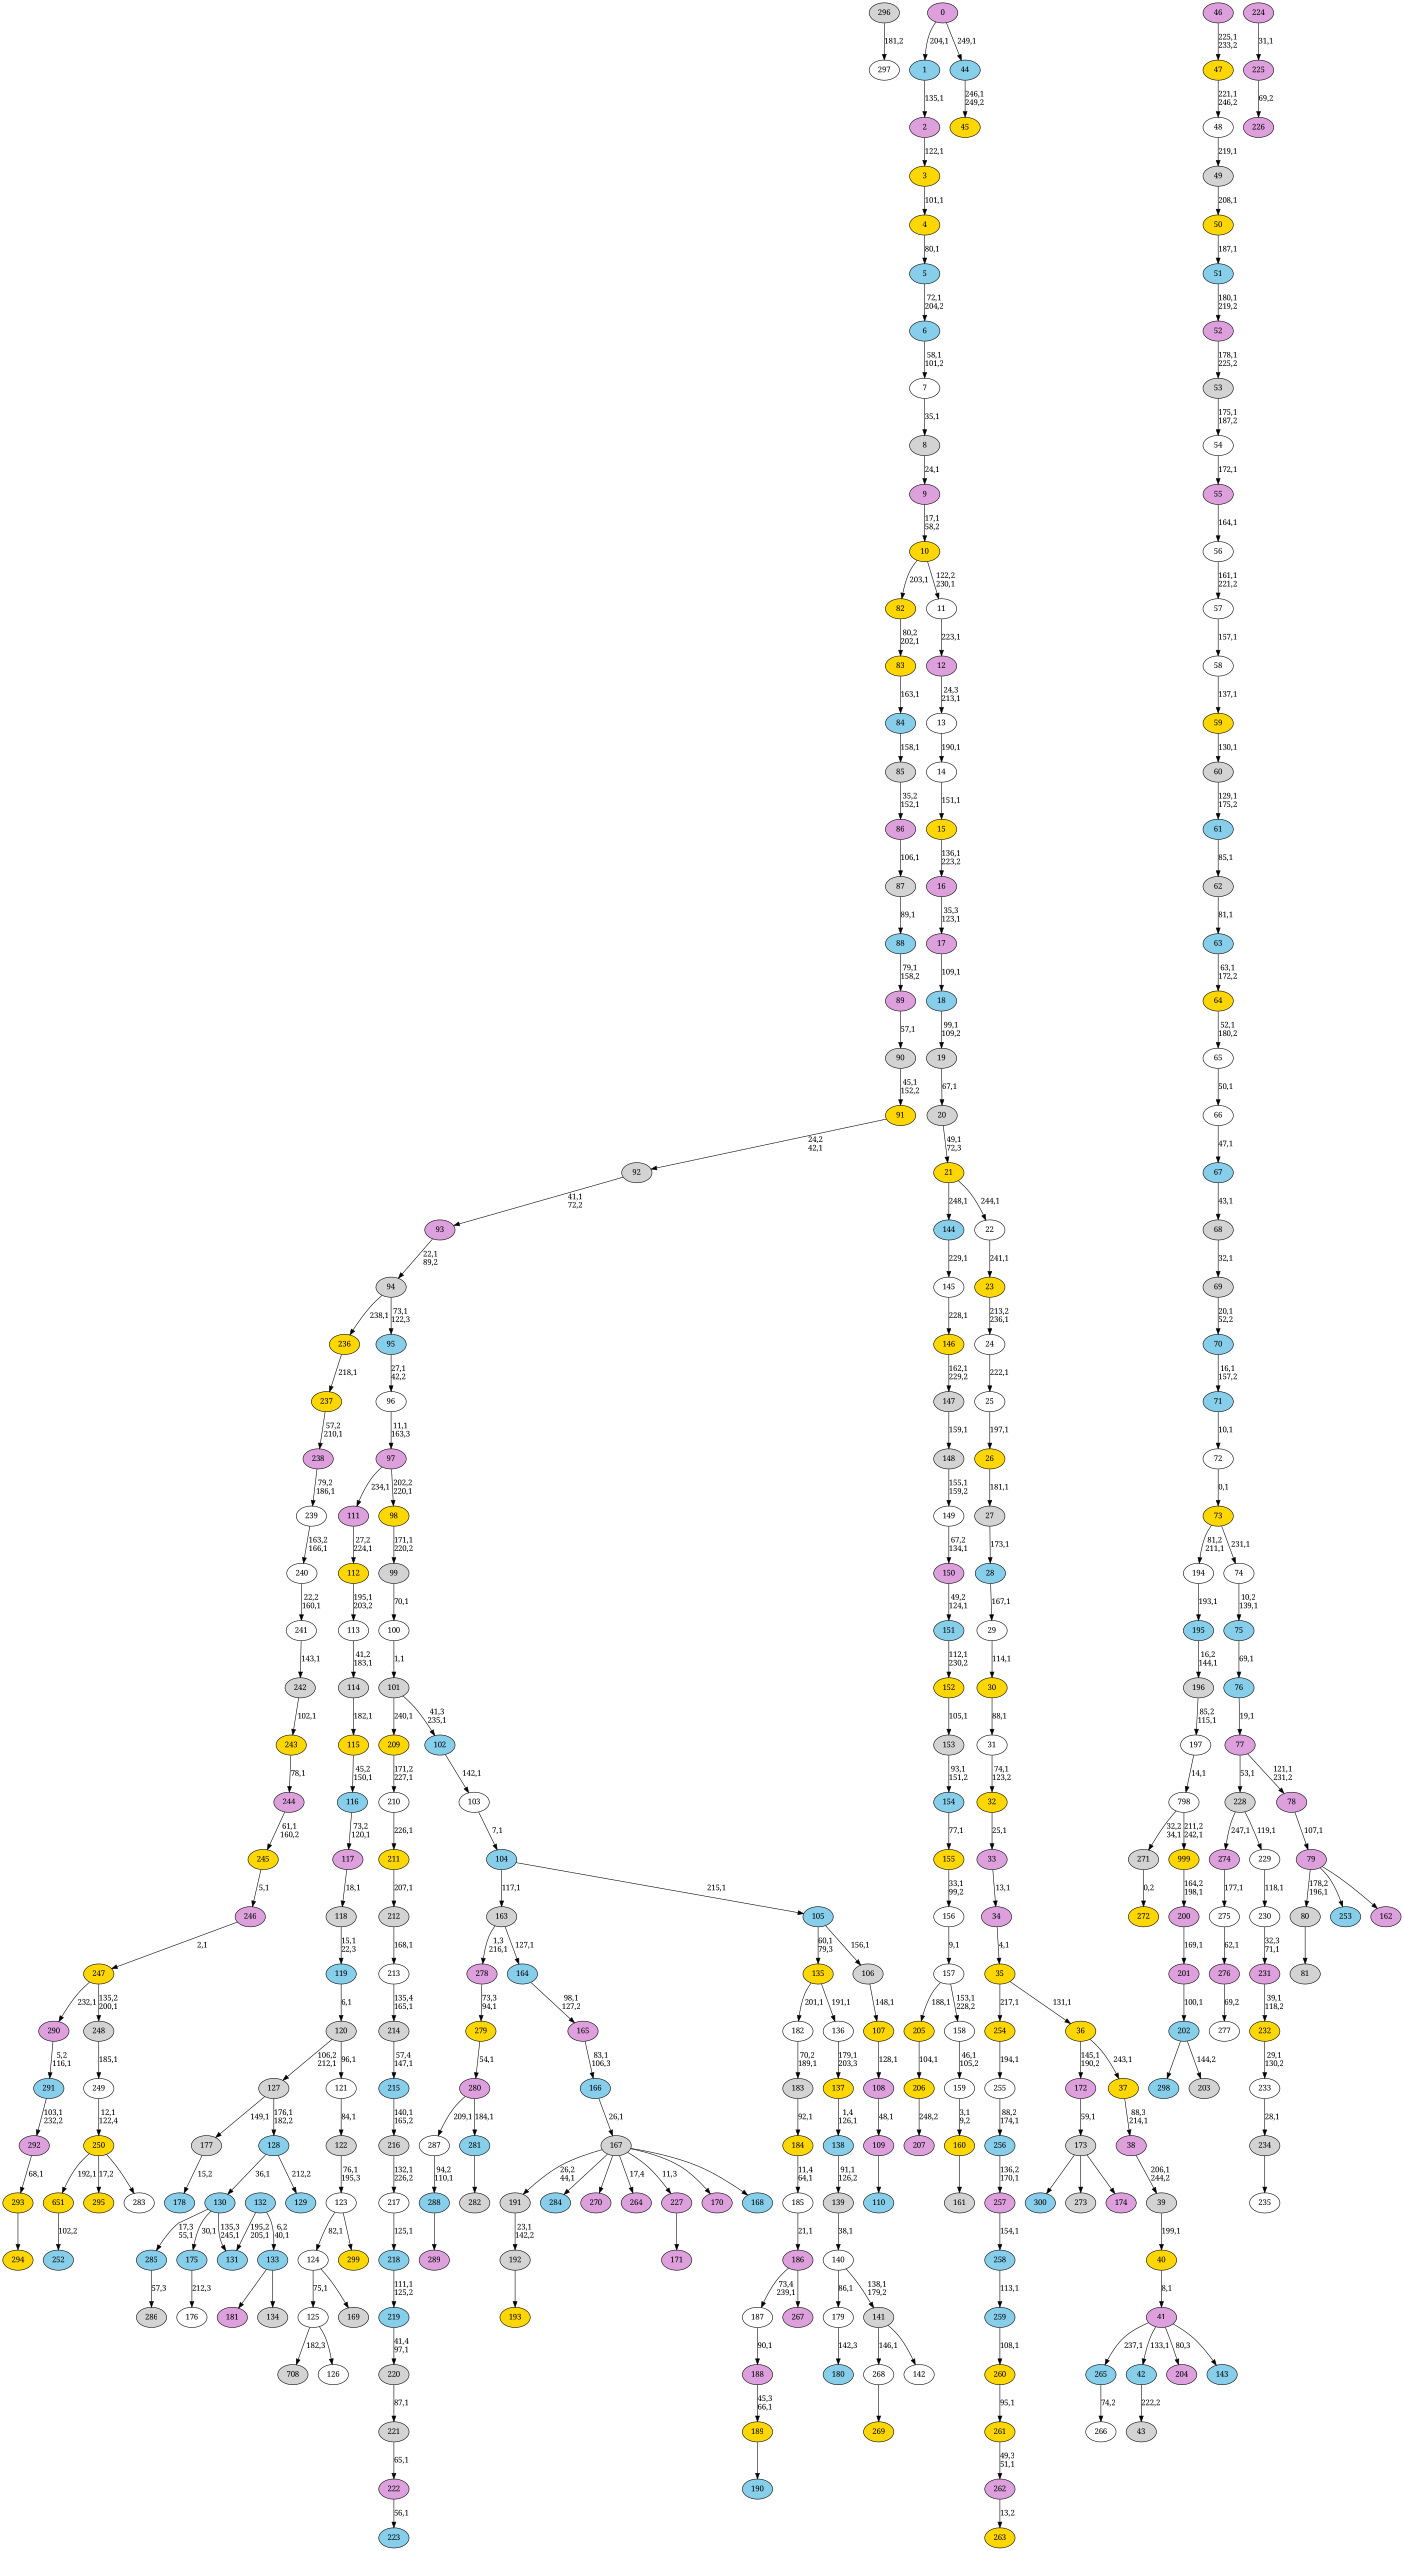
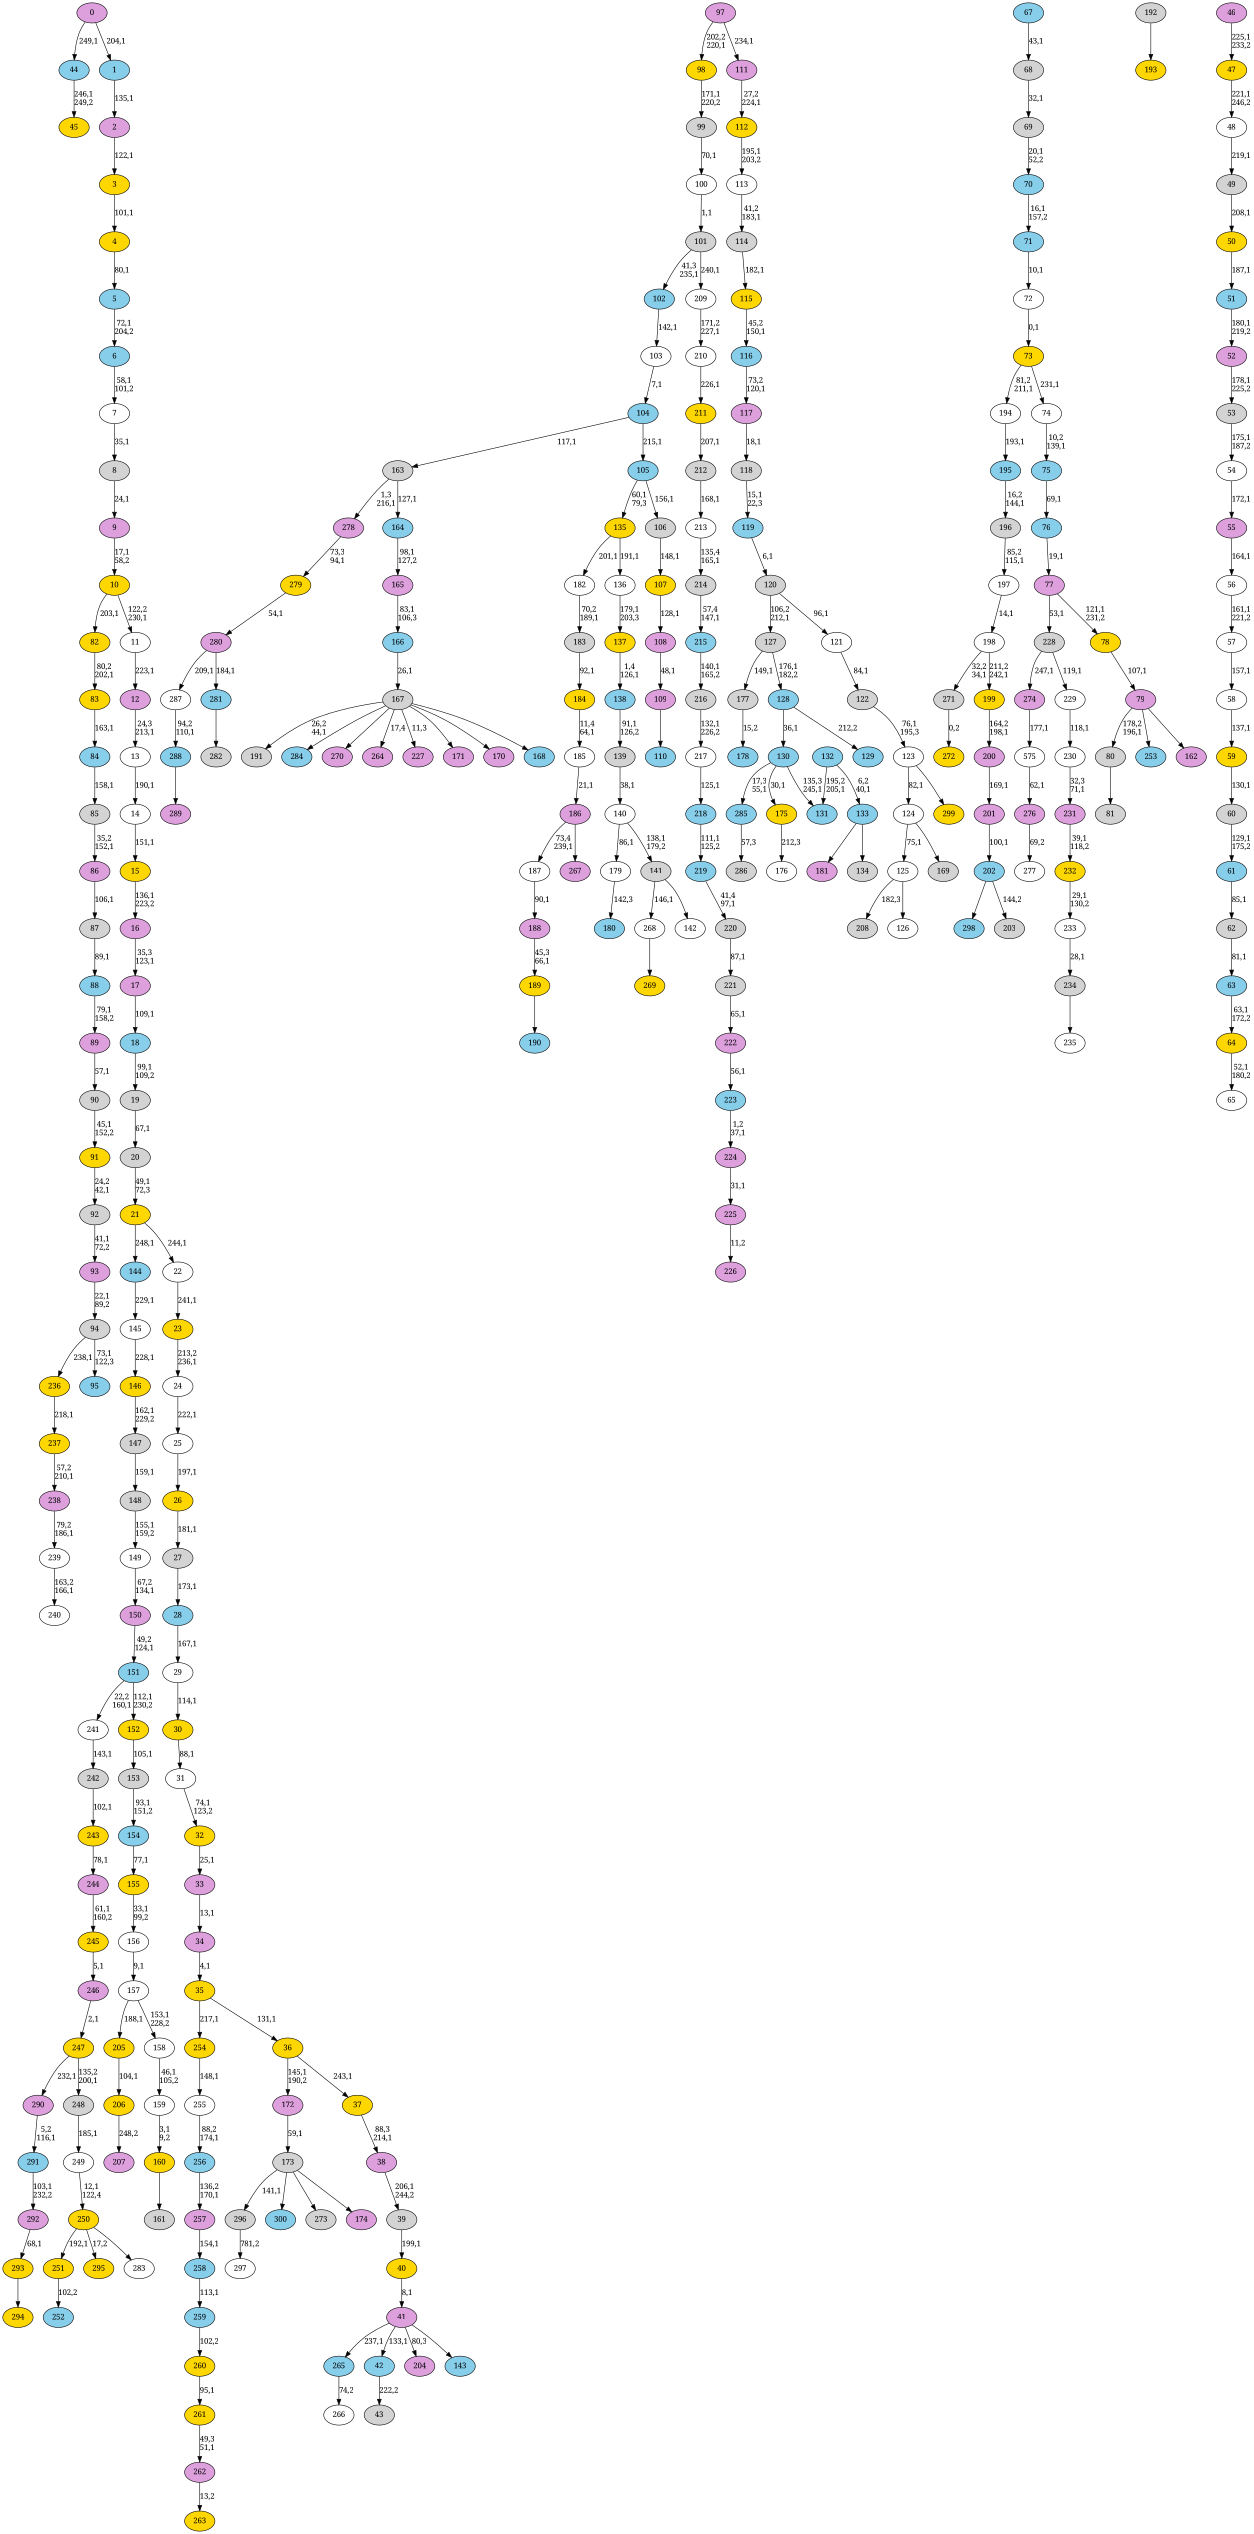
edge "296" -> "297": label "181,2" -> "781,2"
edge "225" -> "226": label "69,2" -> "11,2"
node "66": removed
edge "223" -> "224": added, label "1,2 37,1"
node "96": removed
edge "240" -> "241": now "151" -> "241"
node "209": fillcolor gold -> white
node "798": label "798" -> "198"
node "78": fillcolor plum -> gold
node "999": label "999" -> "199"
node "275": label "275" -> "575"
edge "254" -> "255": label "194,1" -> "148,1"
edge "173" -> "296": added, label "141,1"
node "651": label "651" -> "251"
edge "191" -> "192": removed, label "23,1 142,2"
edge "227" -> "171": now "167" -> "171"
node "175": fillcolor skyblue -> gold
edge "259" -> "260": label "108,1" -> "102,2"
node "708": label "708" -> "208"
